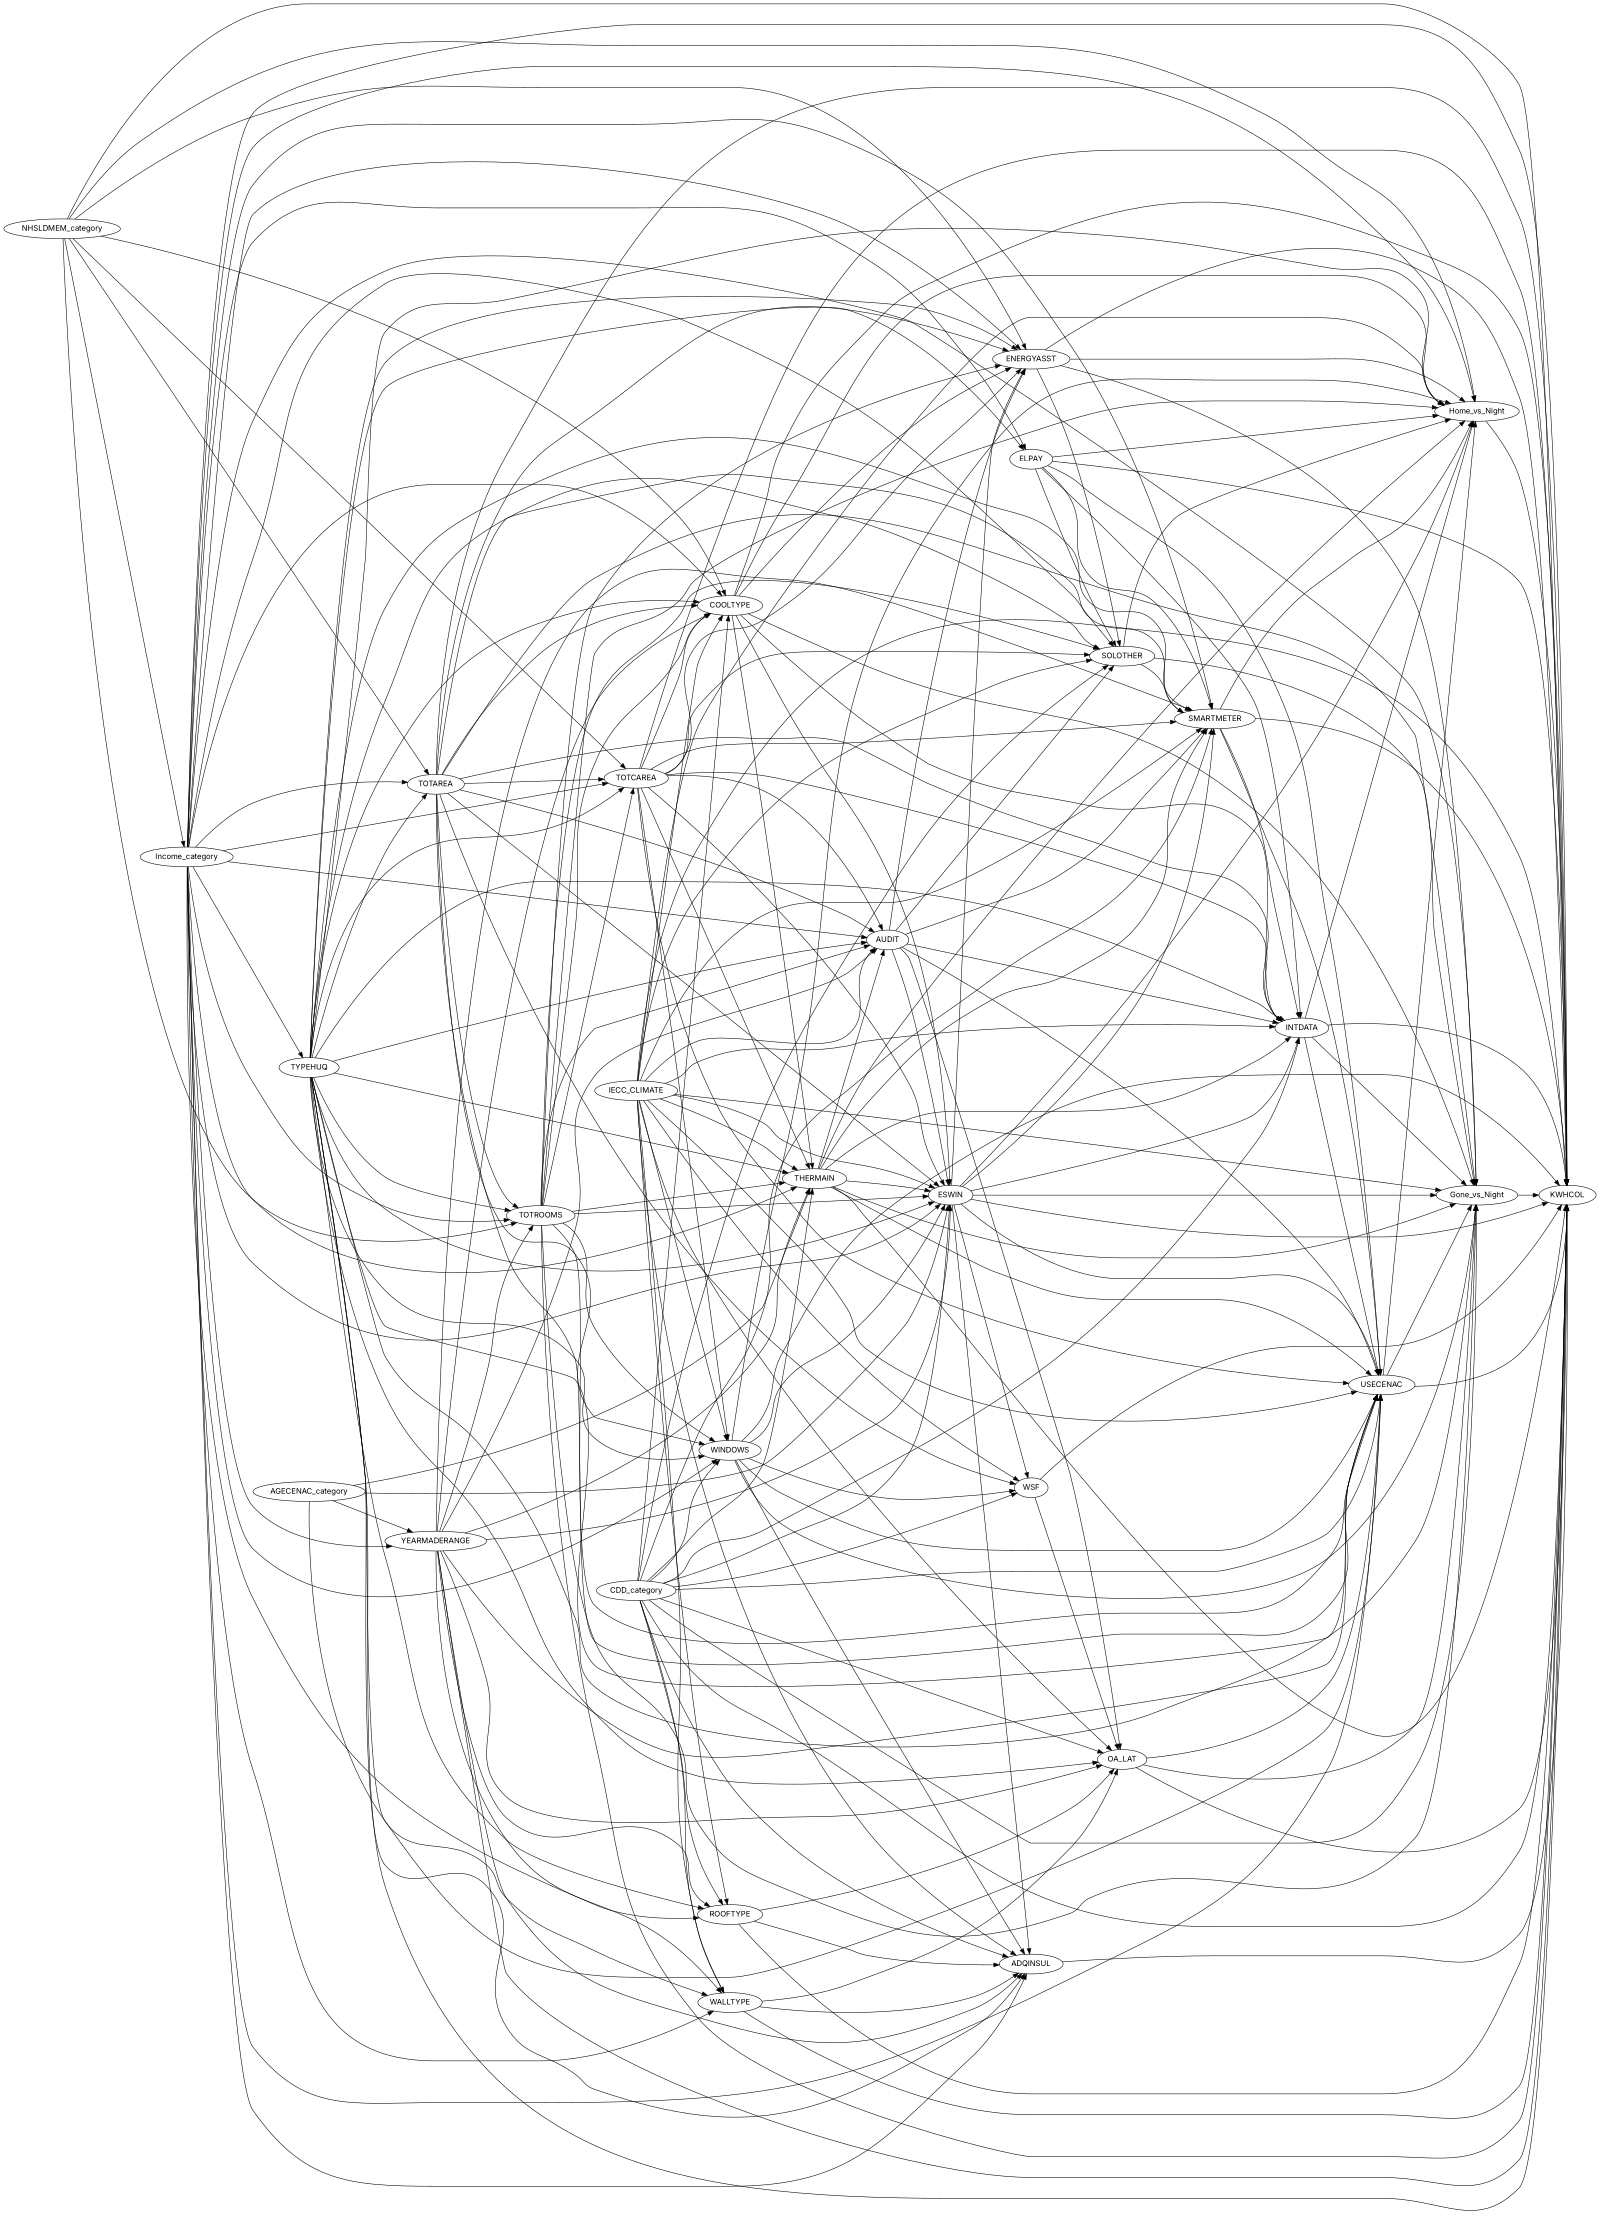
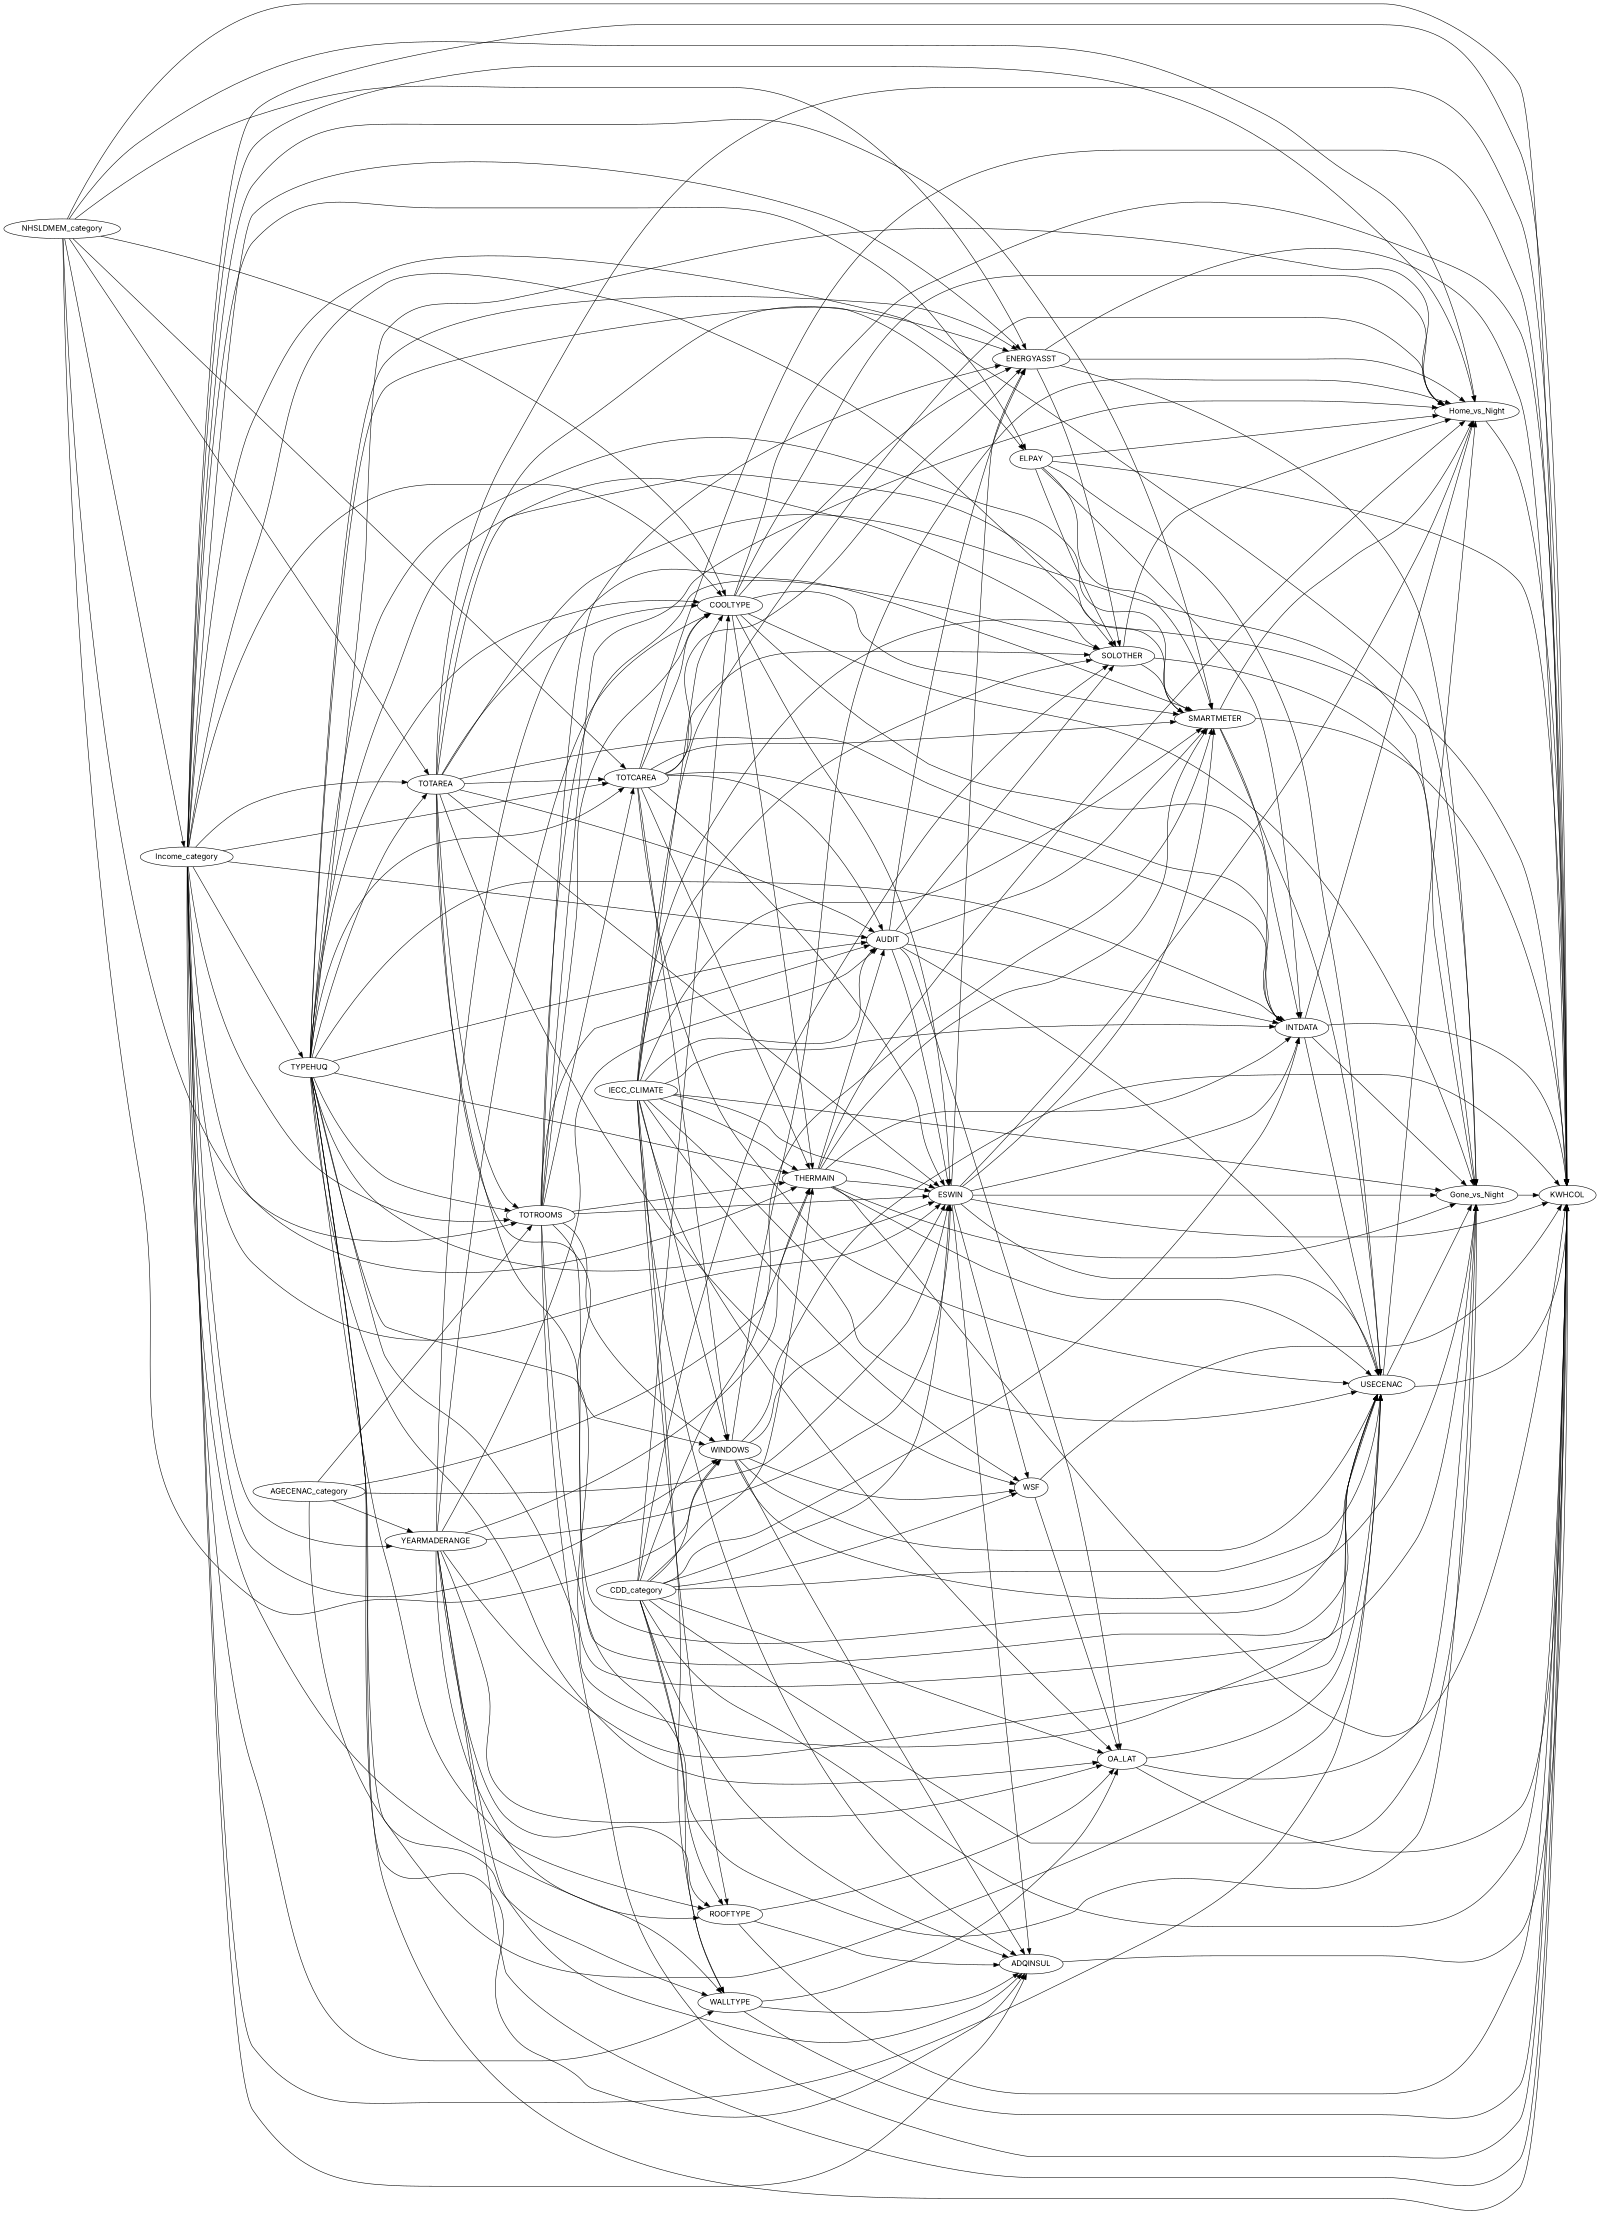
edge "COOLTYPE" -> "SMARTMETER": added
edge "TYPEHUQ" -> "WINDOWS": now "NHSLDMEM_category" -> "WINDOWS"
edge "YEARMADERANGE" -> "TOTROOMS": now "AGECENAC_category" -> "TOTROOMS"
